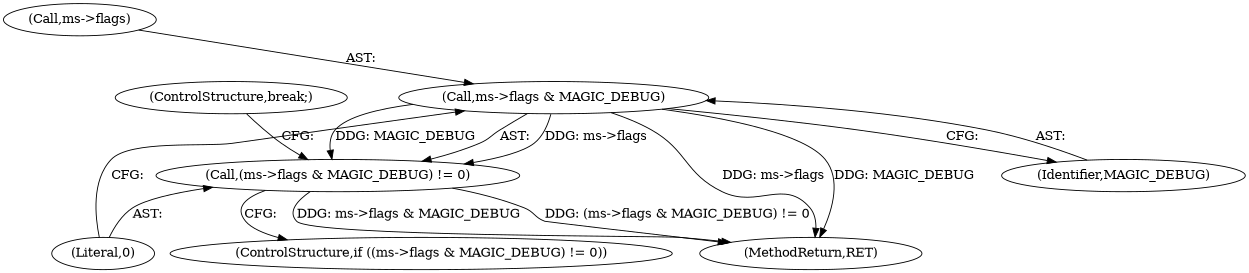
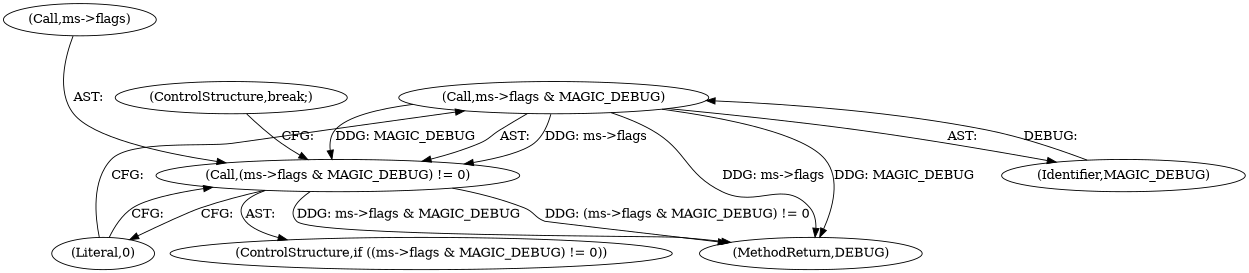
edge "(Call,ms->flags)" -> "(Call,ms->flags & MAGIC_DEBUG)": now "(Call,ms->flags)" -> "(Call,(ms->flags & MAGIC_DEBUG) != 0)"
edge "(Call,ms->flags & MAGIC_DEBUG)" -> "(Identifier,MAGIC_DEBUG)": label "CFG: " -> "AST: "
edge "(Identifier,MAGIC_DEBUG)" -> "(Call,ms->flags & MAGIC_DEBUG)": label "AST: " -> "DEBUG: "
edge "(Call,(ms->flags & MAGIC_DEBUG) != 0)" -> "(Literal,0)": added, label "CFG:"
edge "(Literal,0)" -> "(Call,(ms->flags & MAGIC_DEBUG) != 0)": label "AST: " -> "CFG: "
edge "(Call,(ms->flags & MAGIC_DEBUG) != 0)" -> "(ControlStructure,if ((ms->flags & MAGIC_DEBUG) != 0))": label "CFG: " -> "AST: "
node "(MethodReturn,RET)": label "(MethodReturn,RET)" -> "(MethodReturn,DEBUG)"
